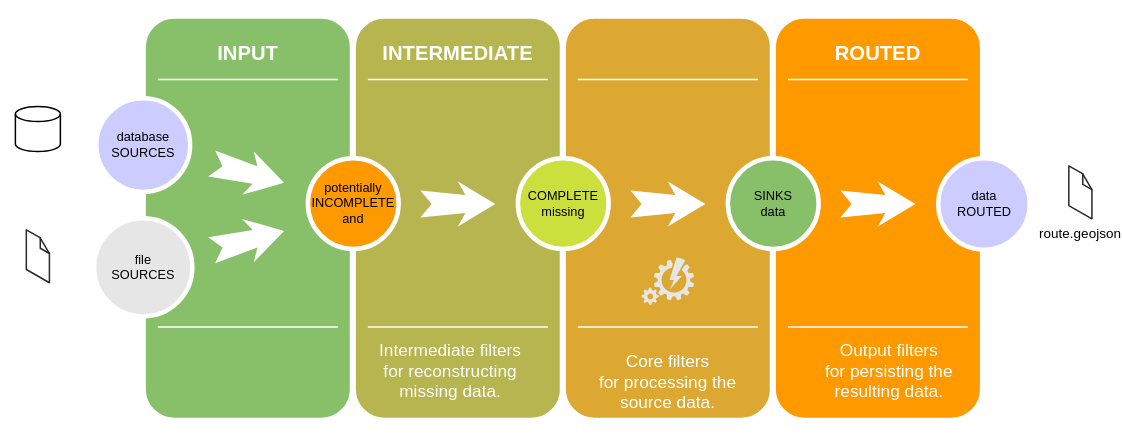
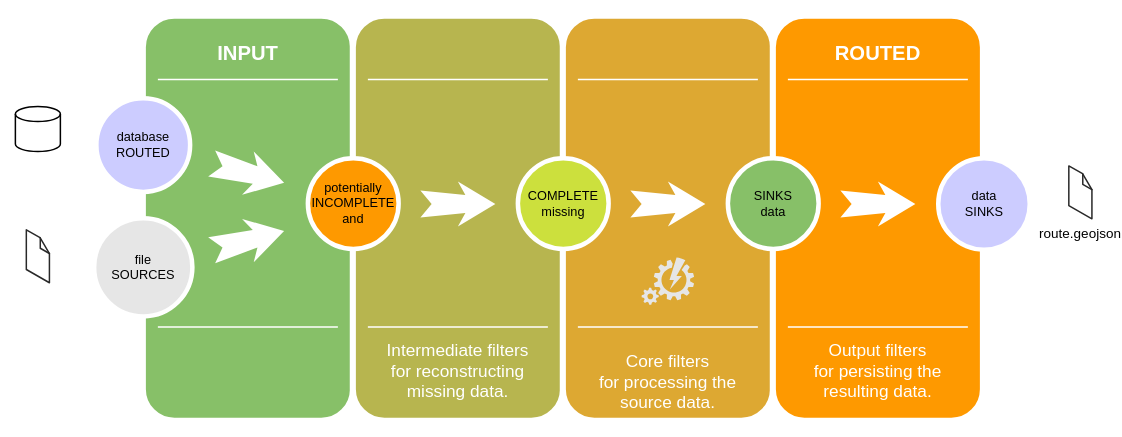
node "INTERMEDIATE": removed
node "databaseSOURCES": label "databaseSOURCES" -> "databaseROUTED"
node "data ROUTED": label "data ROUTED" -> "data SINKS"
node "Intermediate filtersfor reconstructing missing data.": moved (450, 371) -> (458, 371)
node "Output filtersfor persisting the resulting data.": moved (889, 371) -> (878, 371)
